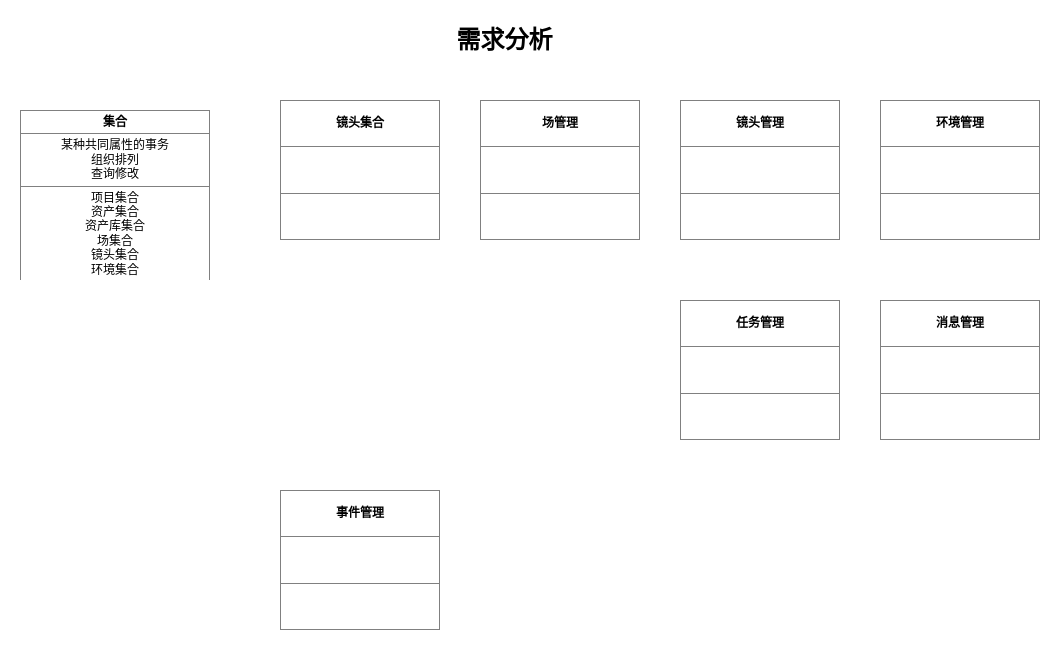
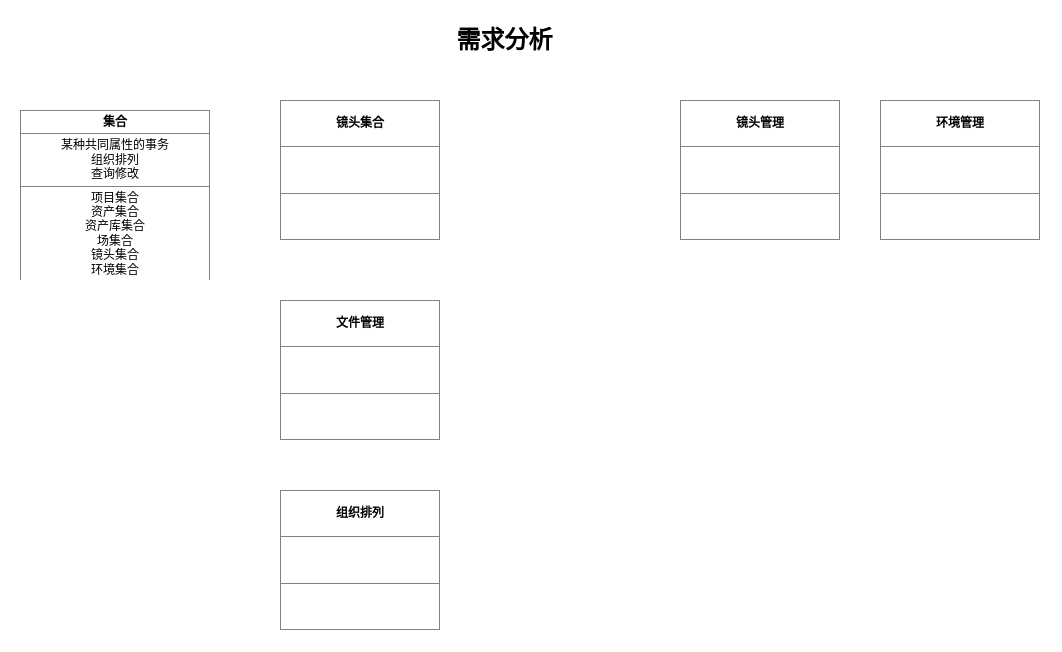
node "场管理": removed
node "文件管理": added
node "任务管理": removed
node "消息管理": removed
node "事件管理": label "事件管理" -> "组织排列"
